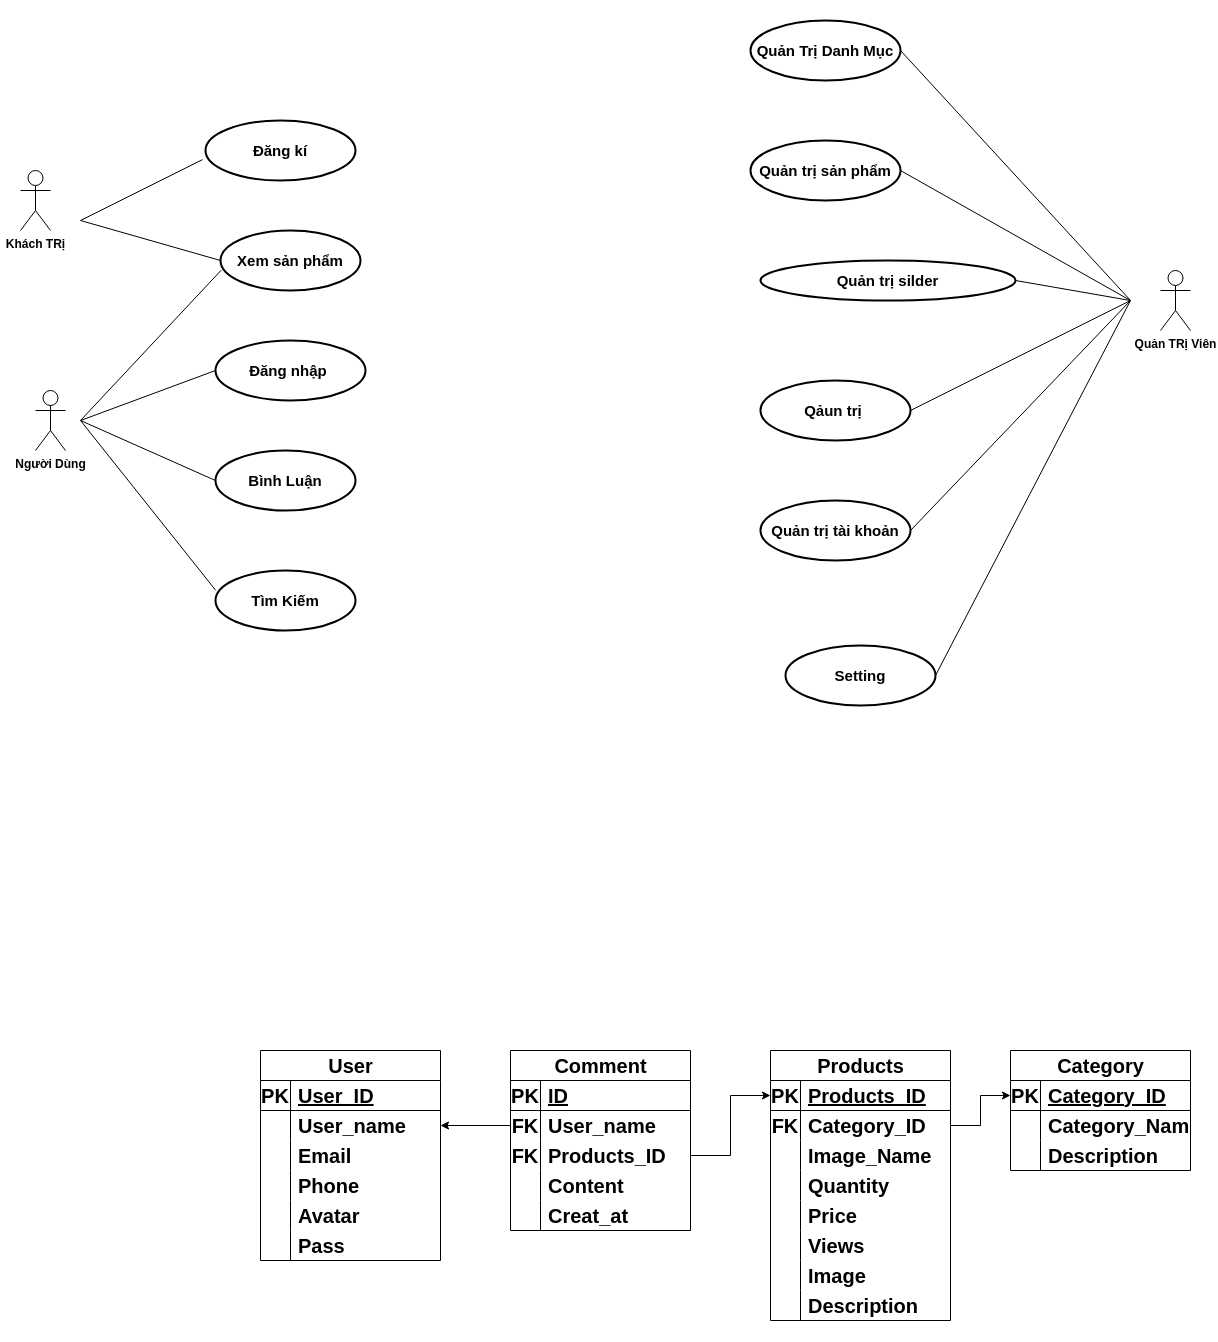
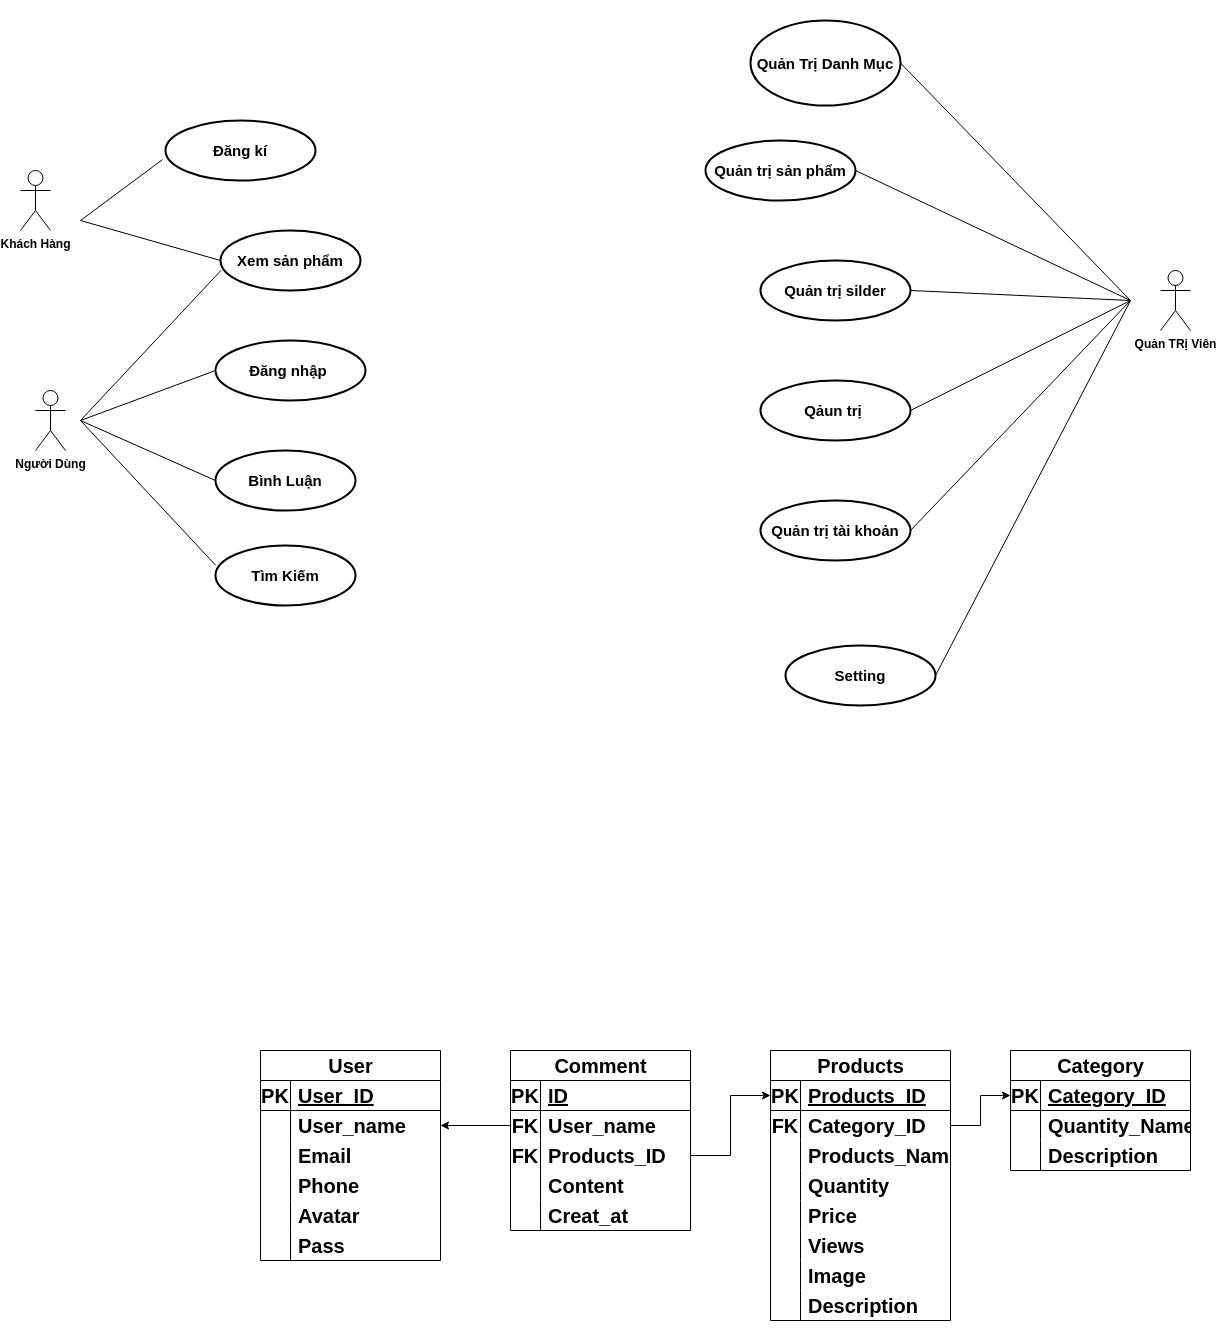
node "Quản Trị Danh Mục": size 150x60 -> 150x85
node "Đăng kí": moved (281, 151) -> (241, 151)
node "Quản trị sản phẩm": moved (826, 171) -> (781, 171)
node "Khách TRị": label "Khách TRị" -> "Khách Hàng"
node "Quản trị silder": size 255x40 -> 150x60
node "Tìm Kiếm": moved (286, 601) -> (286, 576)
node "Category_Name": label "Category_Name" -> "Quantity_Name"
node "Image_Name": label "Image_Name" -> "Products_Name"
